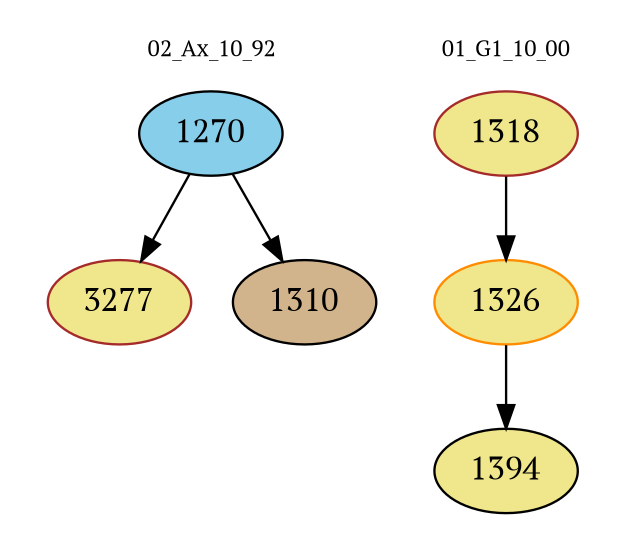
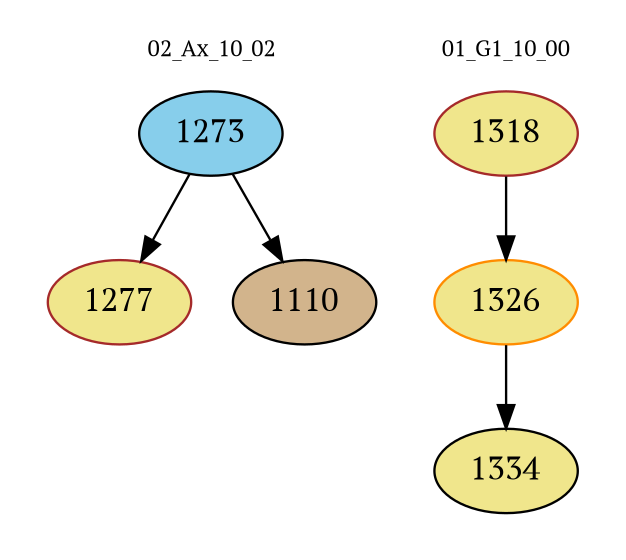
cluster "02_Ax_10_92": label "02_Ax_10_92" -> "02_Ax_10_02"
node "1270": label "1270" -> "1273"
node "3277": label "3277" -> "1277"
node "1310": label "1310" -> "1110"
node "1394": label "1394" -> "1334"
